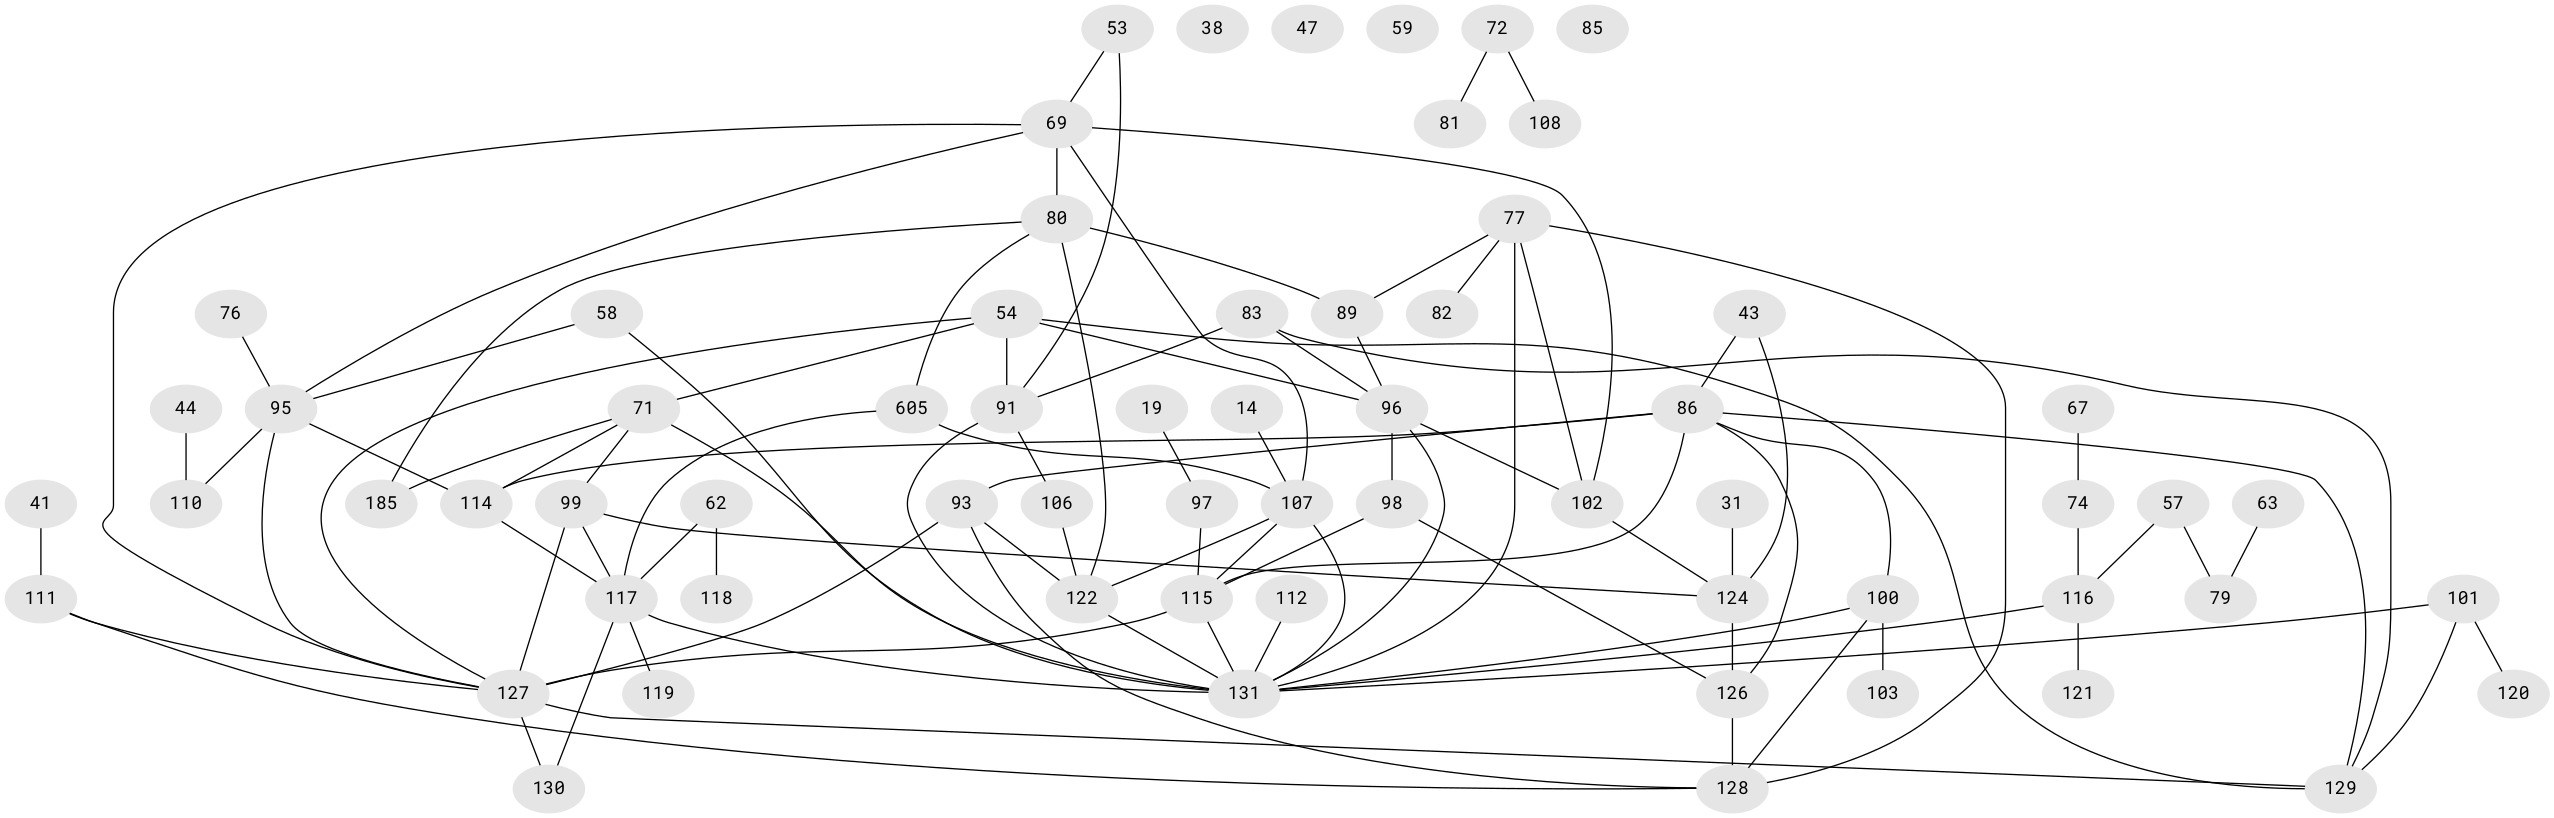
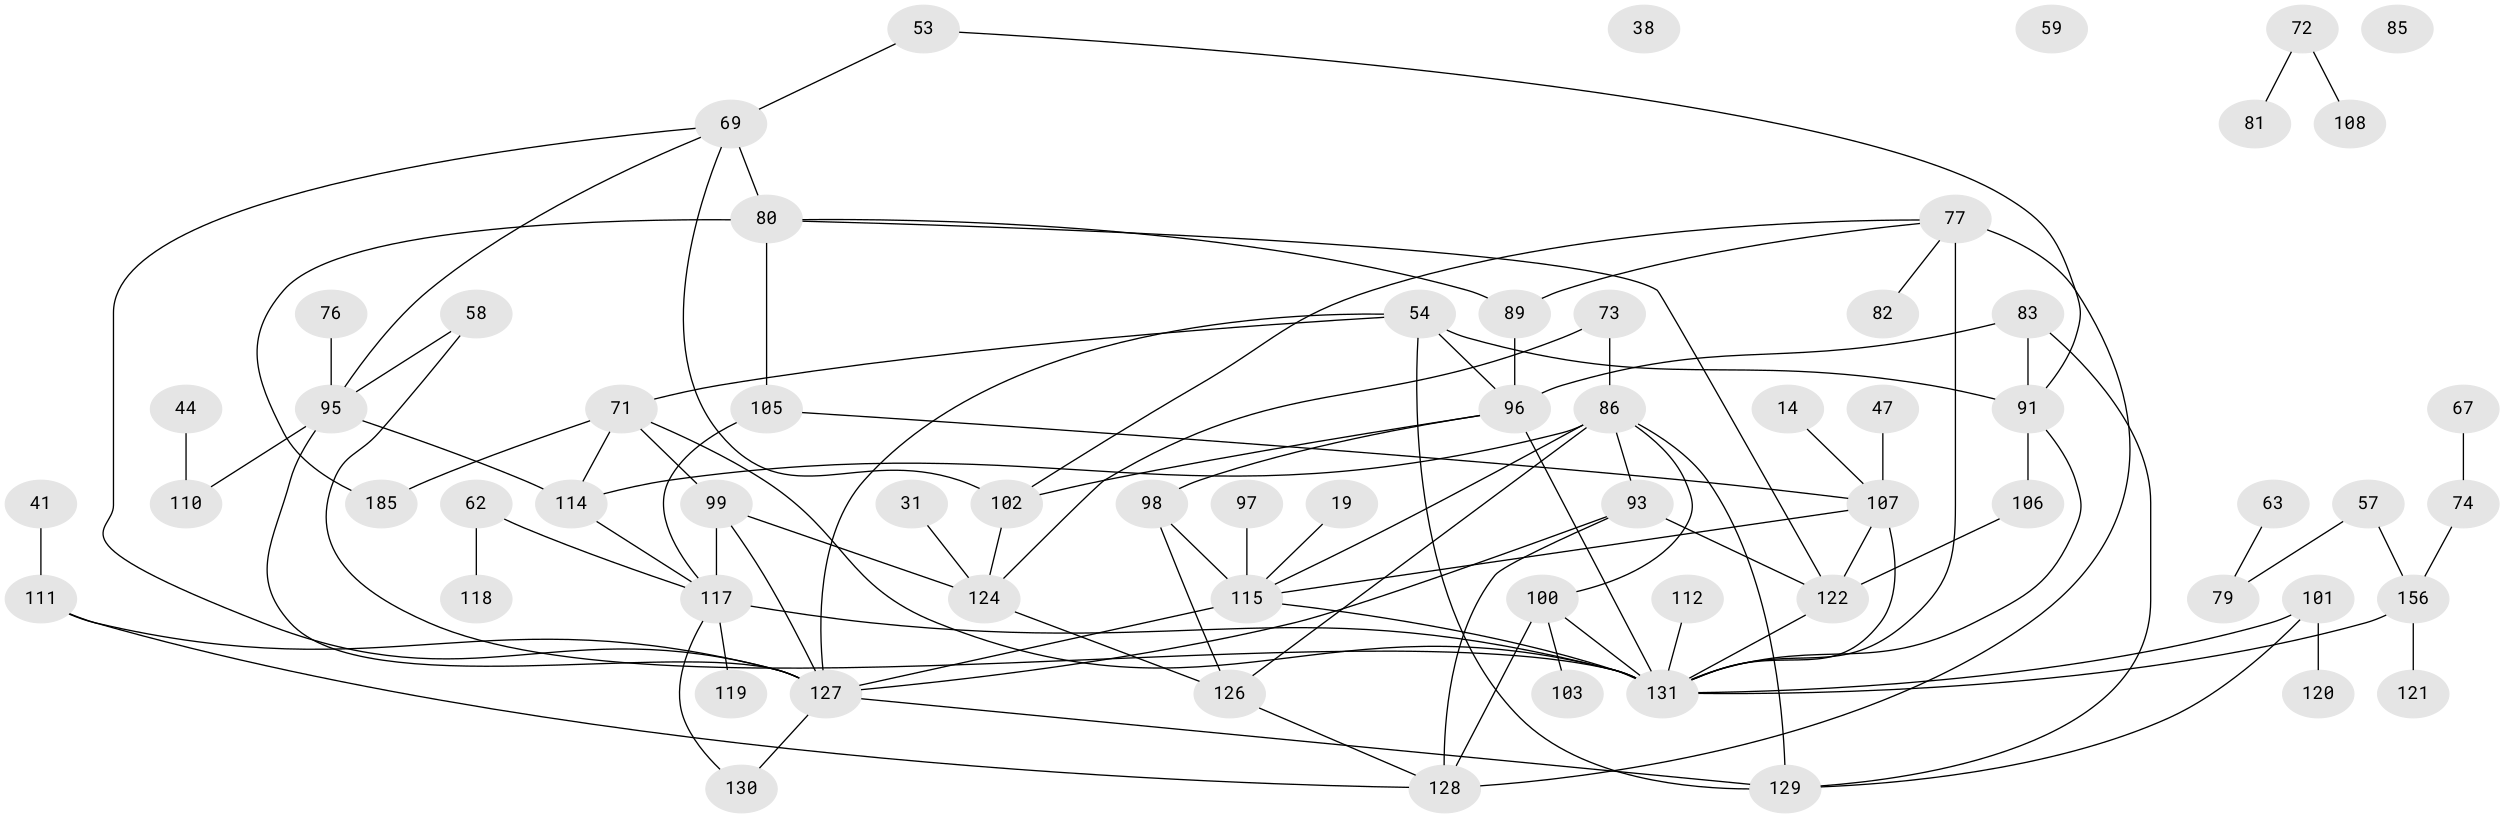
node "43": label "43" -> "73"
edge "69" -- "107": now "47" -- "107"
node "605": label "605" -> "105"
edge "19" -- "97": now "19" -- "115"
node "116": label "116" -> "156"
